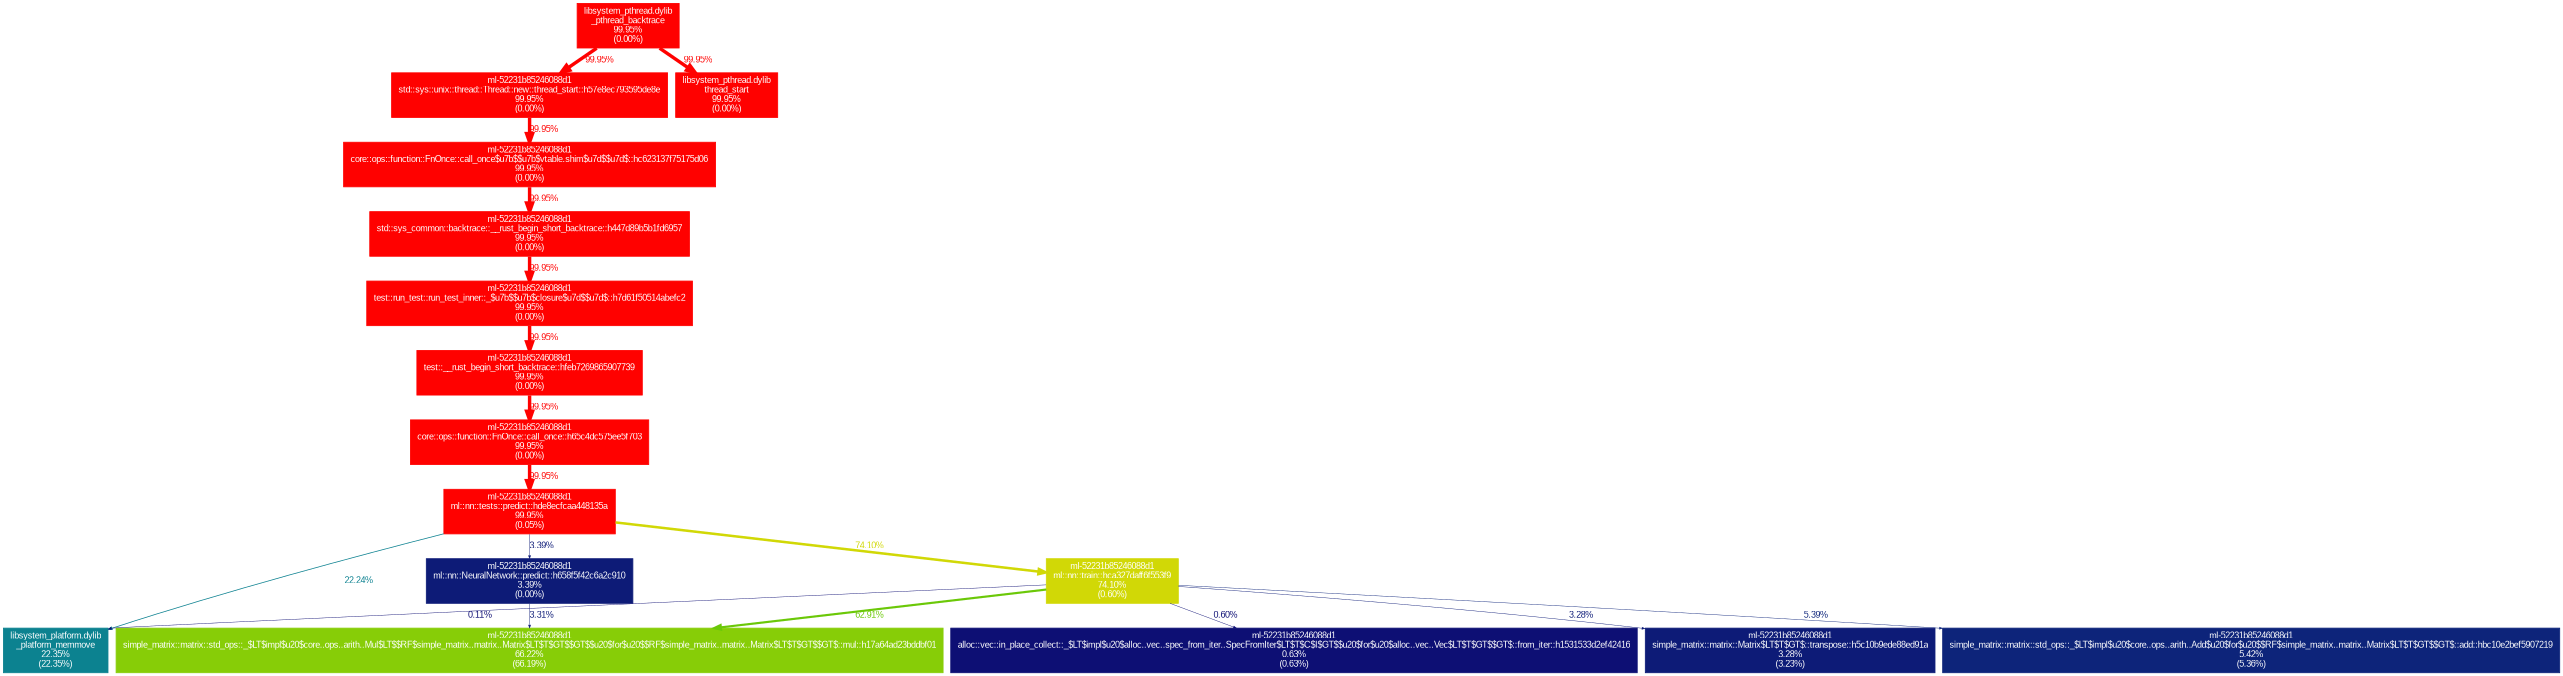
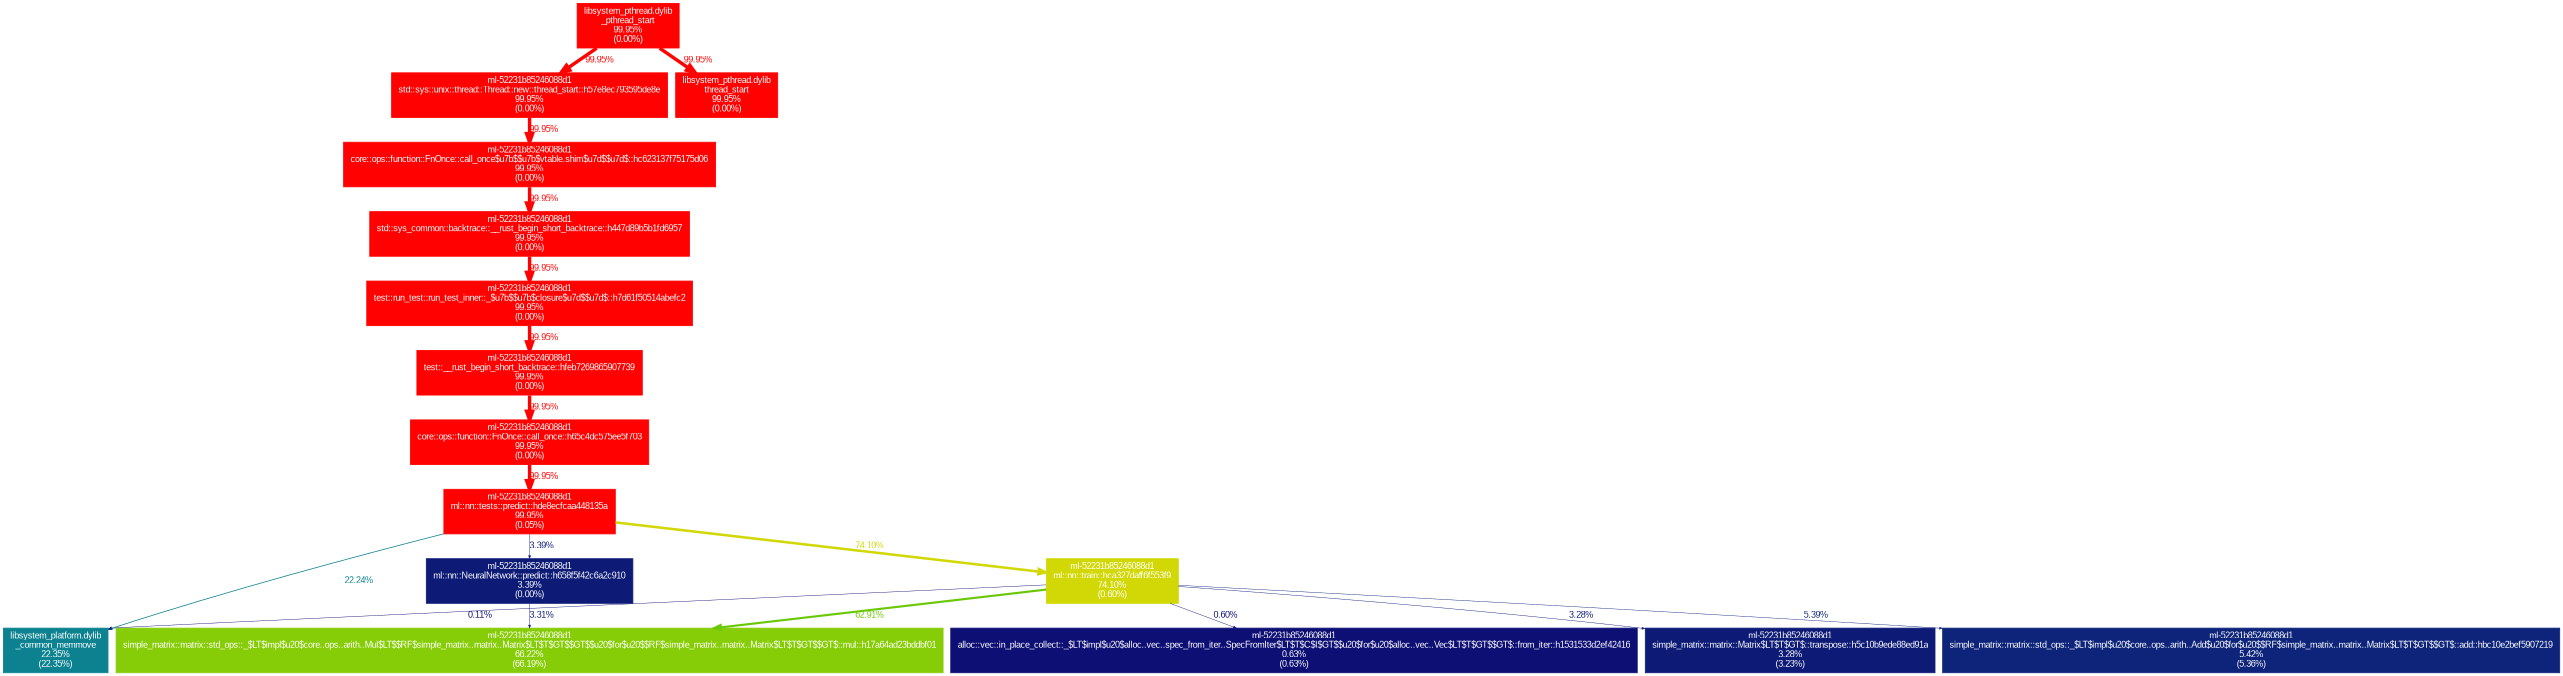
node "libsystem_pthread.dylib _pthread_backtrace 99.95% (0.00%)": label "libsystem_pthread.dylib _pthread_backtrace 99.95% (0.00%)" -> "libsystem_pthread.dylib _pthread_start 99.95% (0.00%)"
node "libsystem_platform.dylib _platform_memmove 22.35% (22.35%)": label "libsystem_platform.dylib _platform_memmove 22.35% (22.35%)" -> "libsystem_platform.dylib _common_memmove 22.35% (22.35%)"
